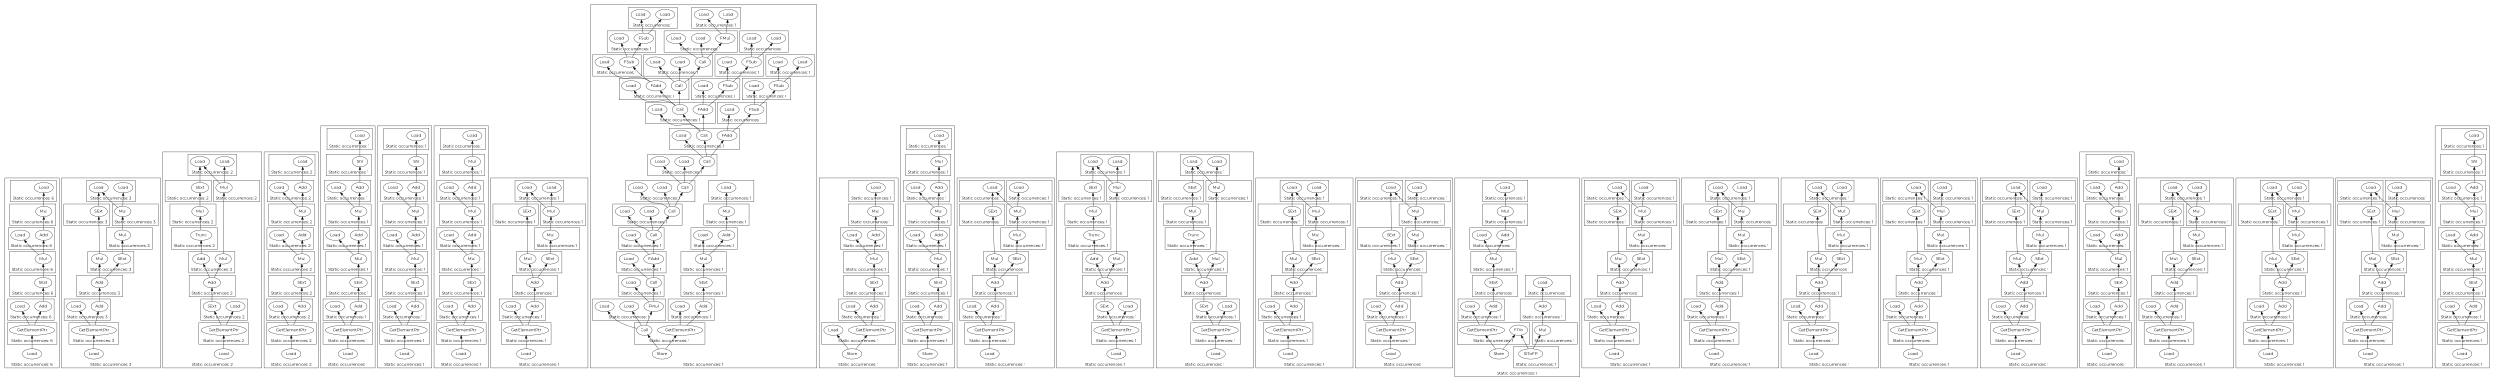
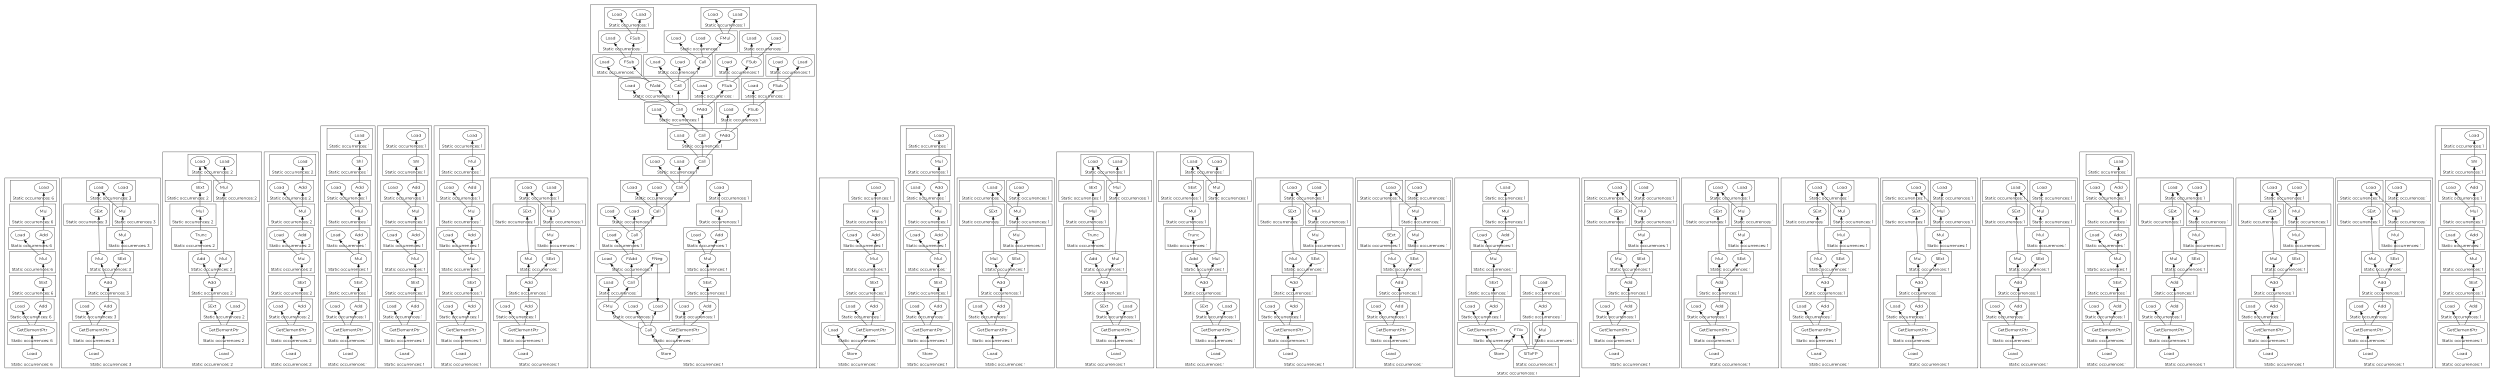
node "FNeg": added
